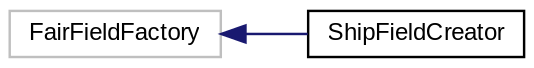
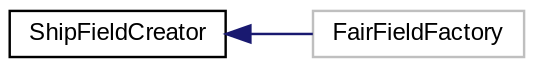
edge "ShipFieldCreator" -> "FairFieldFactory": reversed
